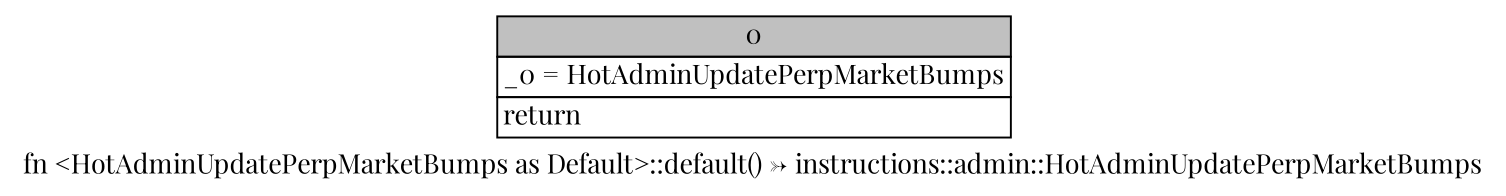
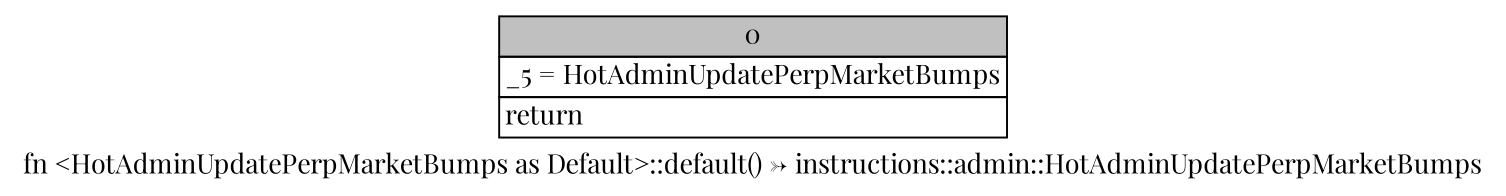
node "0": text "_0 = HotAdminUpdatePerpMarketBumps" -> "_5 = HotAdminUpdatePerpMarketBumps"
